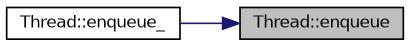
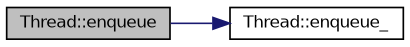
edge "Thread::enqueue_" -> "Thread::enqueue": reversed
